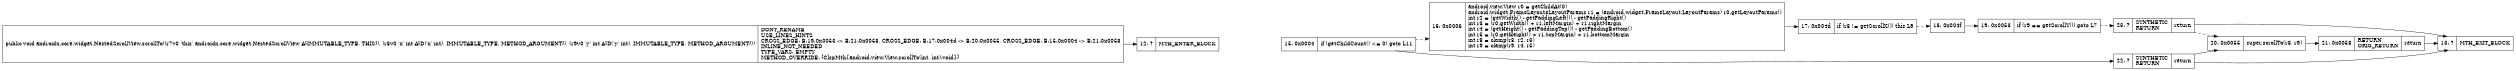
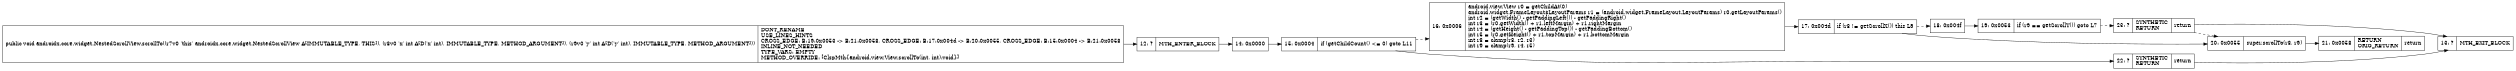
edge "21: 0x0058" -> "13: ?": removed
node "14: 0x0000": added
edge "22: ?" -> "20: 0x0055": now "17: 0x004d" -> "20: 0x0055"
